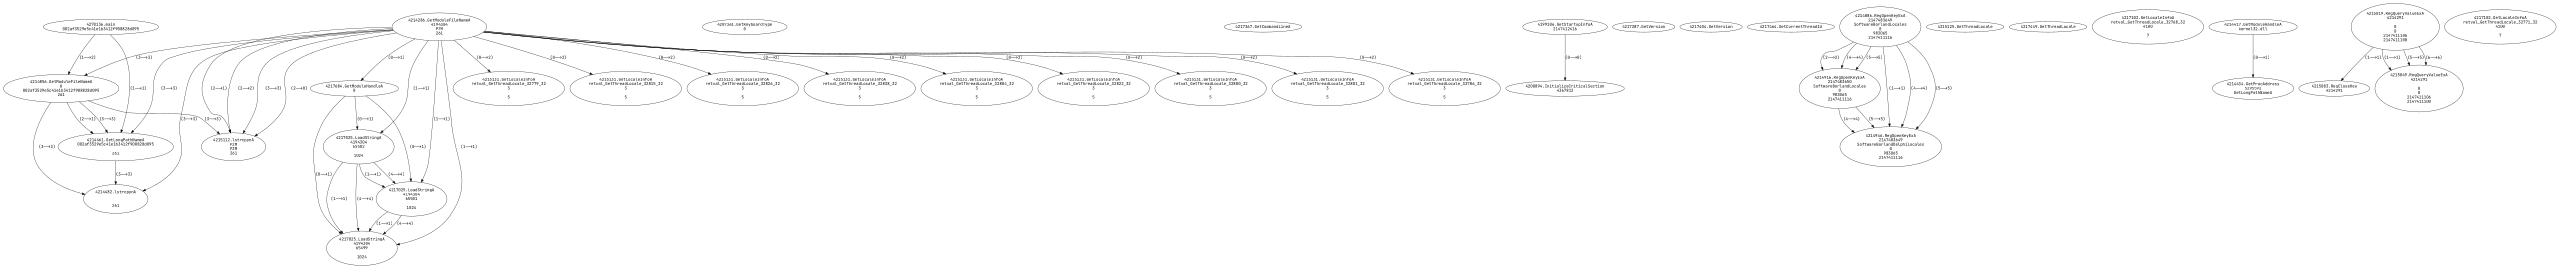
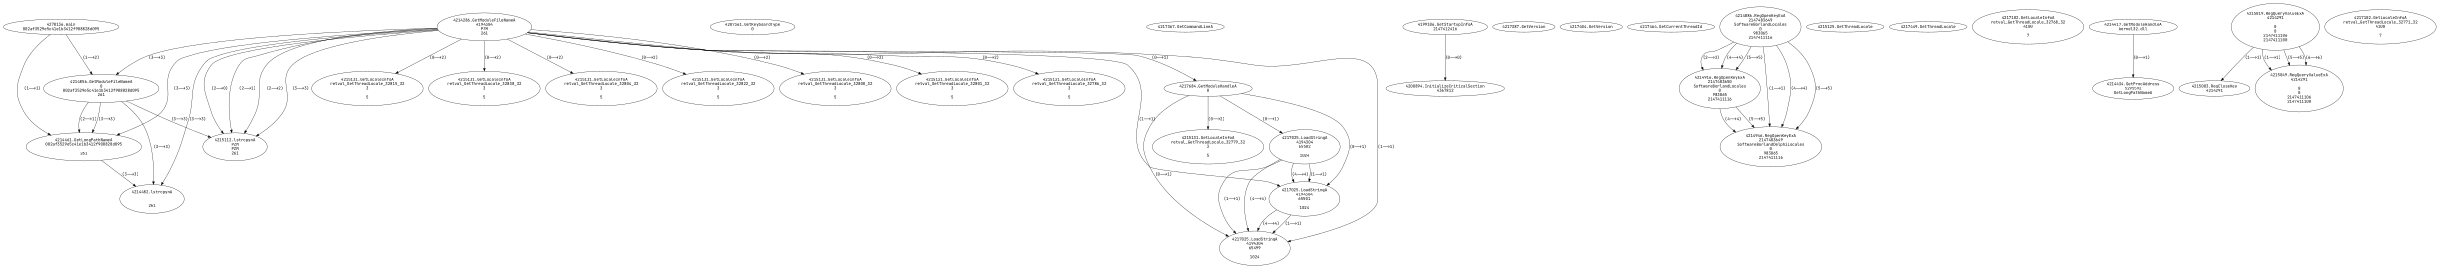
edge "4214286.GetModuleFileNameA 4194304 PZM 261" -> "4215131.GetLocaleInfoA retval_GetThreadLocale_32779_32 3 5": now "4217684.GetModuleHandleA 0" -> "4215131.GetLocaleInfoA retval_GetThreadLocale_32779_32 3 5"
edge "4214286.GetModuleFileNameA 4194304 PZM 261" -> "4217025.LoadStringA 4194304 65502 1024": removed, label "(1-->1)"
node "4215131.GetLocaleInfoA retval_GetThreadLocale_32826_32 3 5": removed
